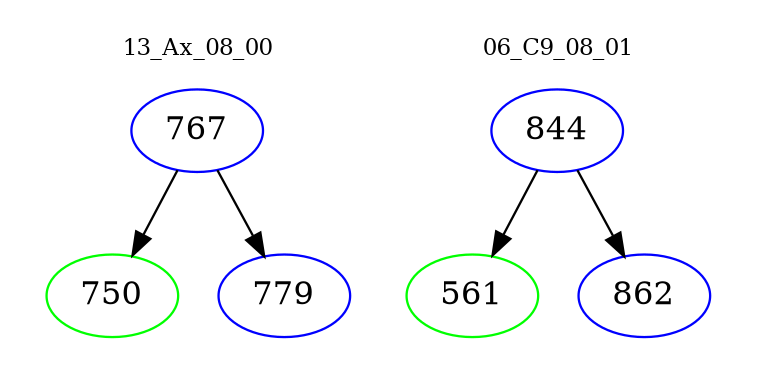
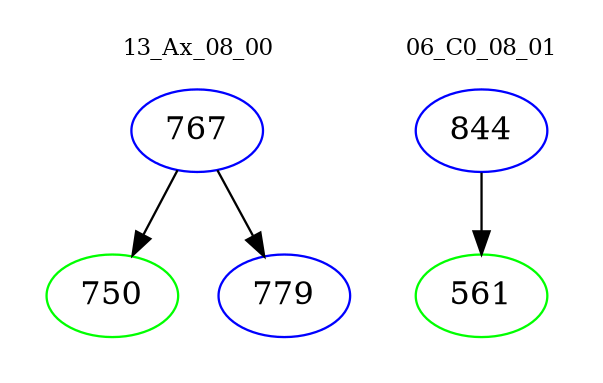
cluster "06_C9_08_01": label "06_C9_08_01" -> "06_C0_08_01"
node "862": removed
